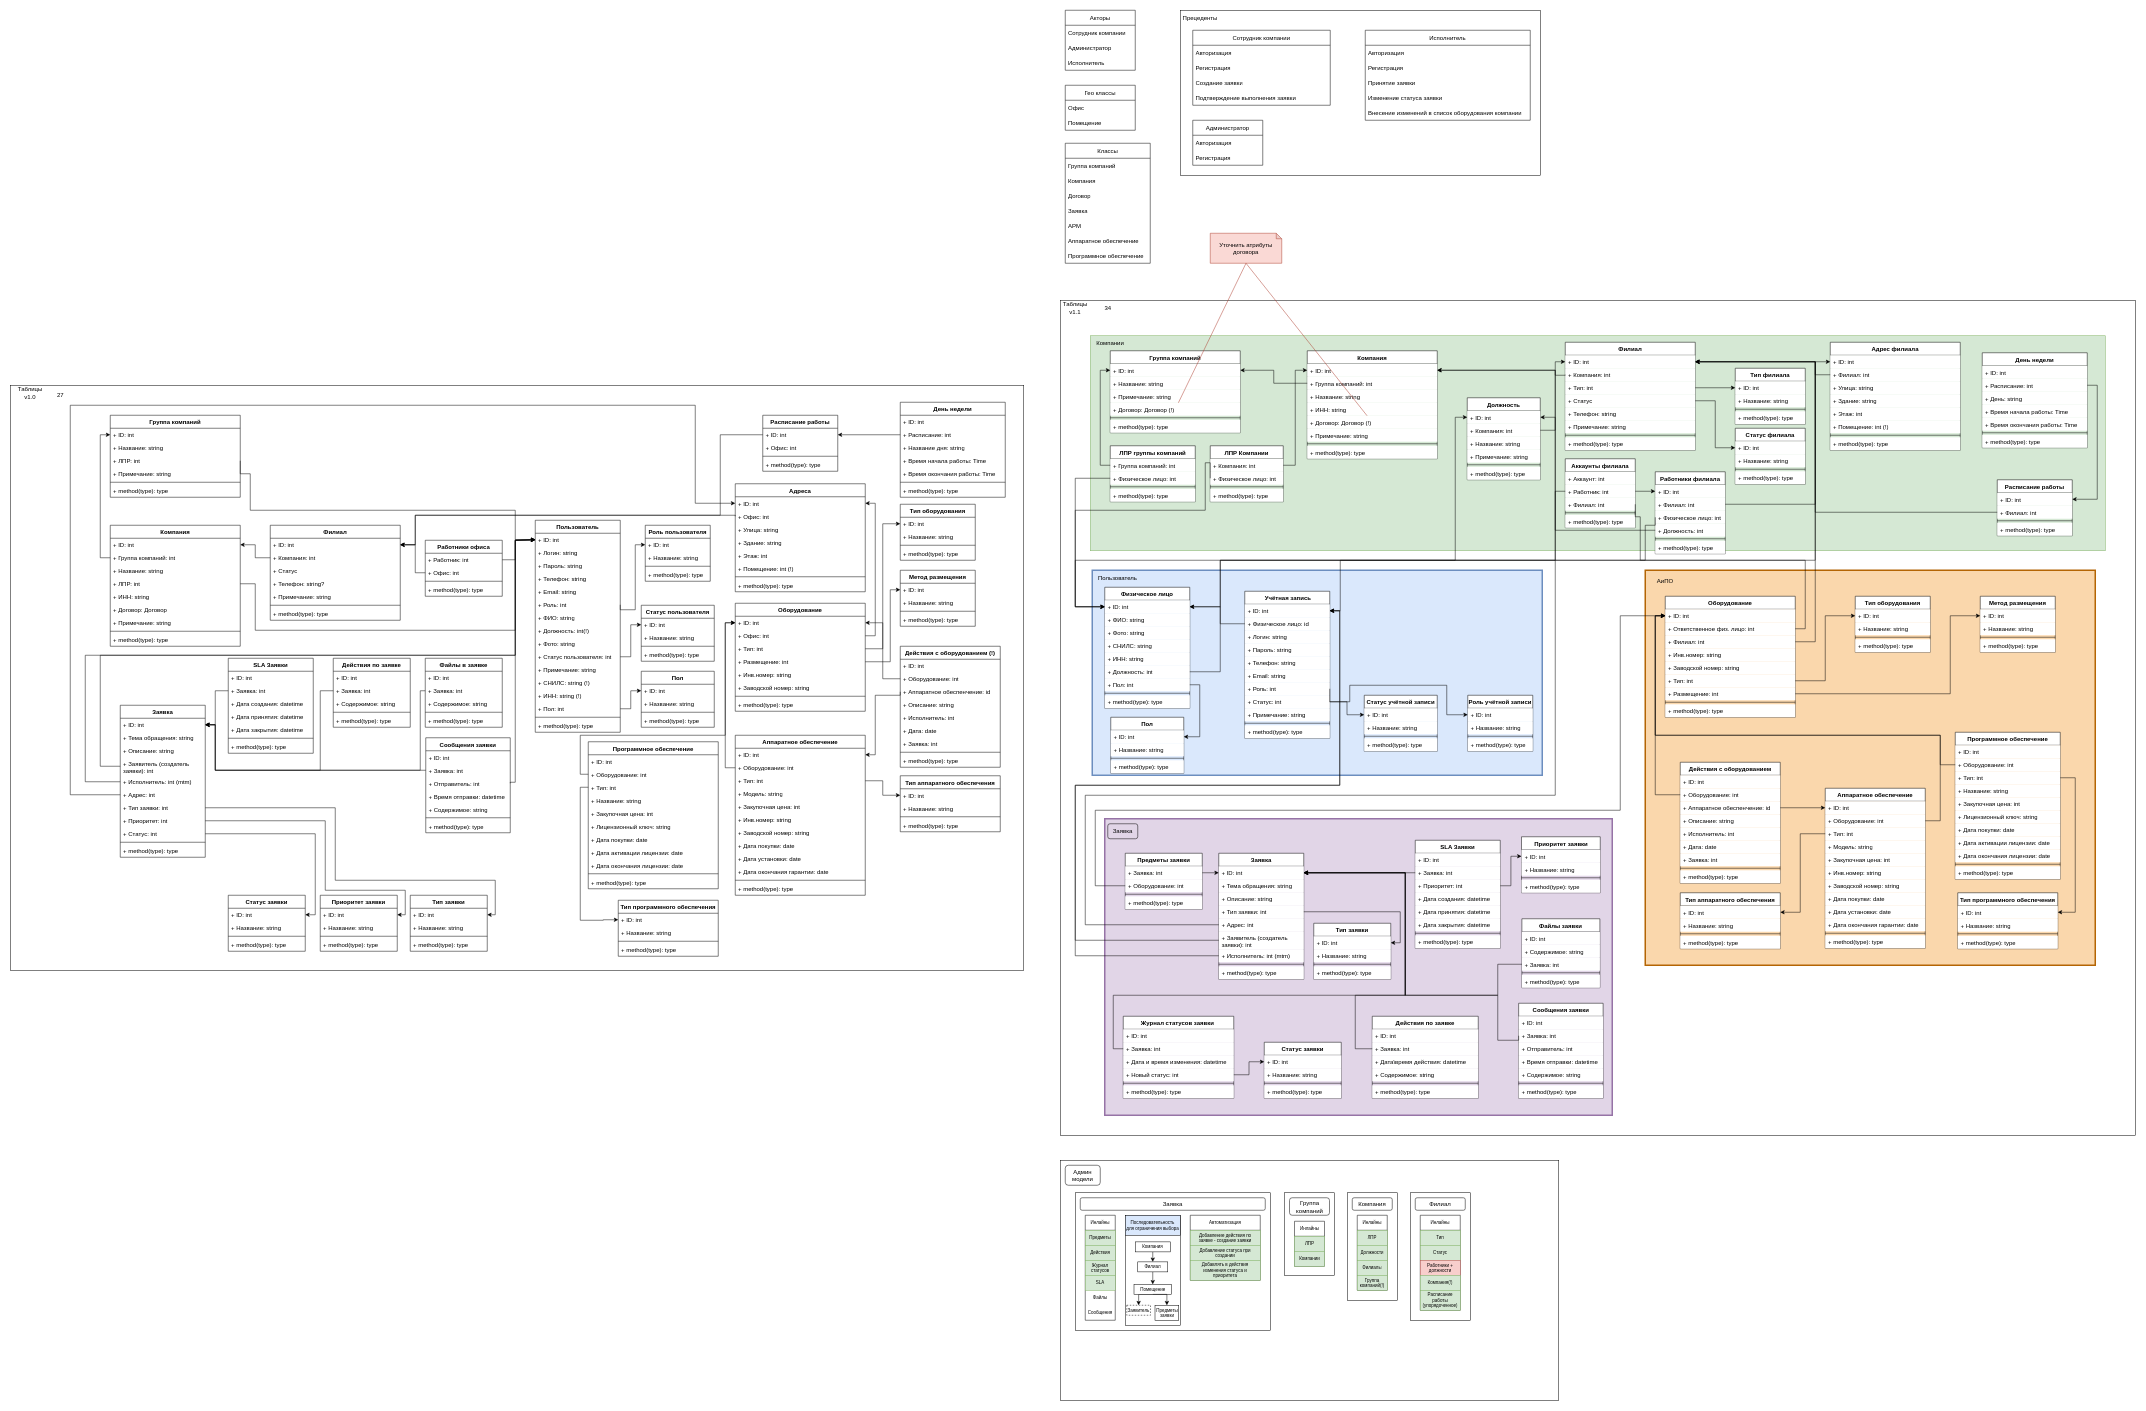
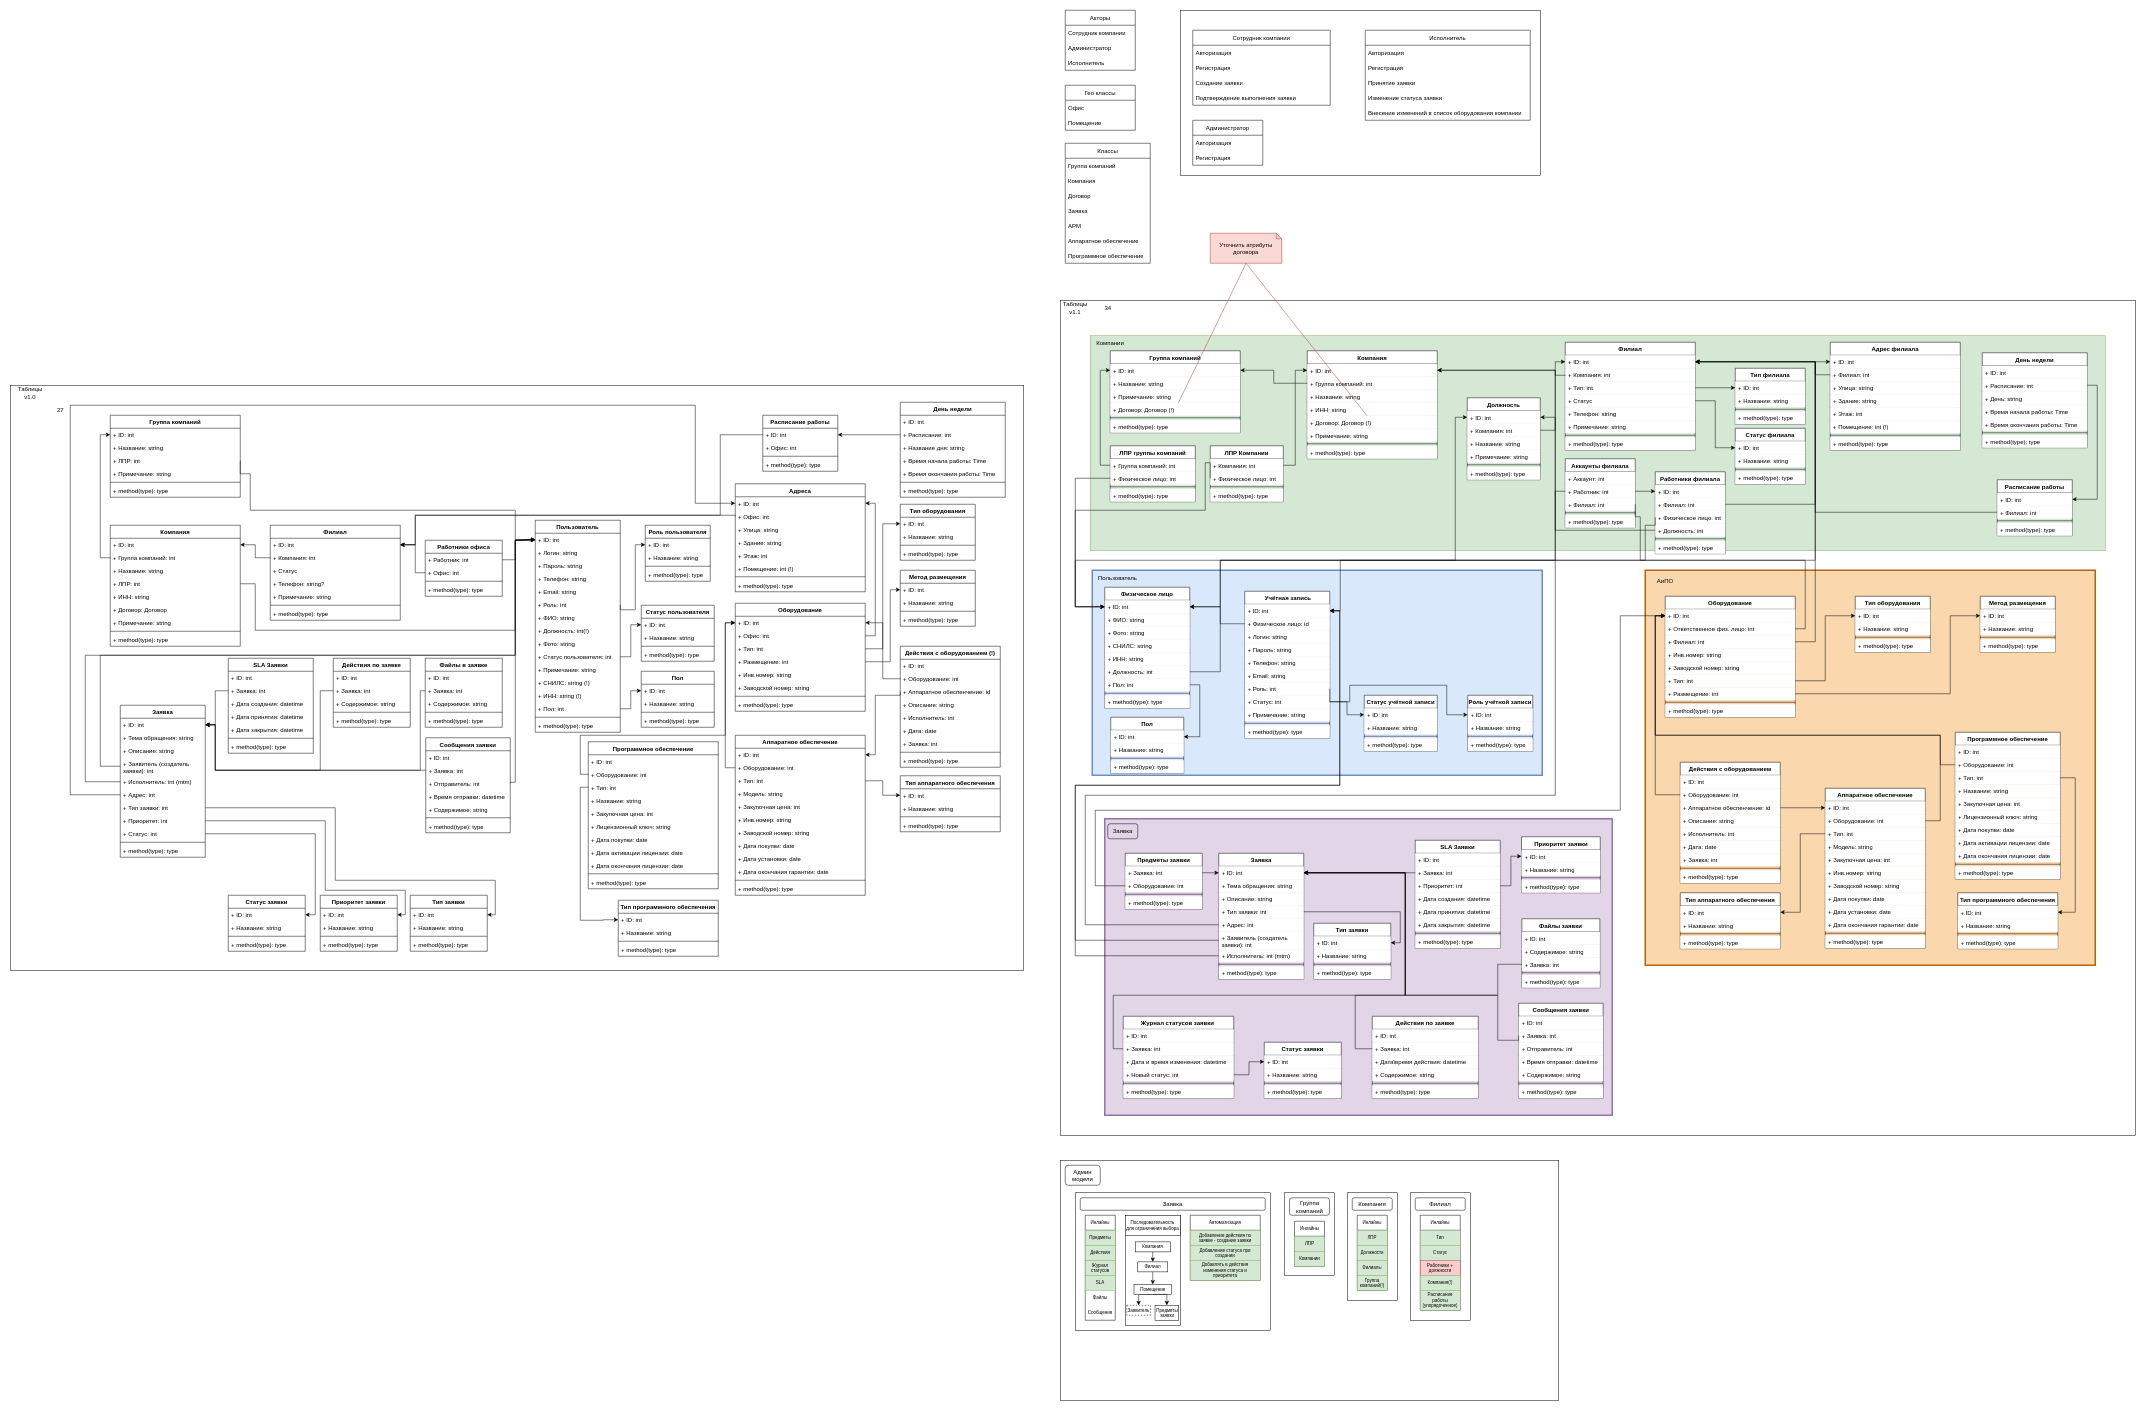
node "Прецеденты": removed
node "27": moved (60, 395) -> (60, 410)
node "Последовательностьдля ограничения выбора": fillcolor #dae8fc -> #ffffff
